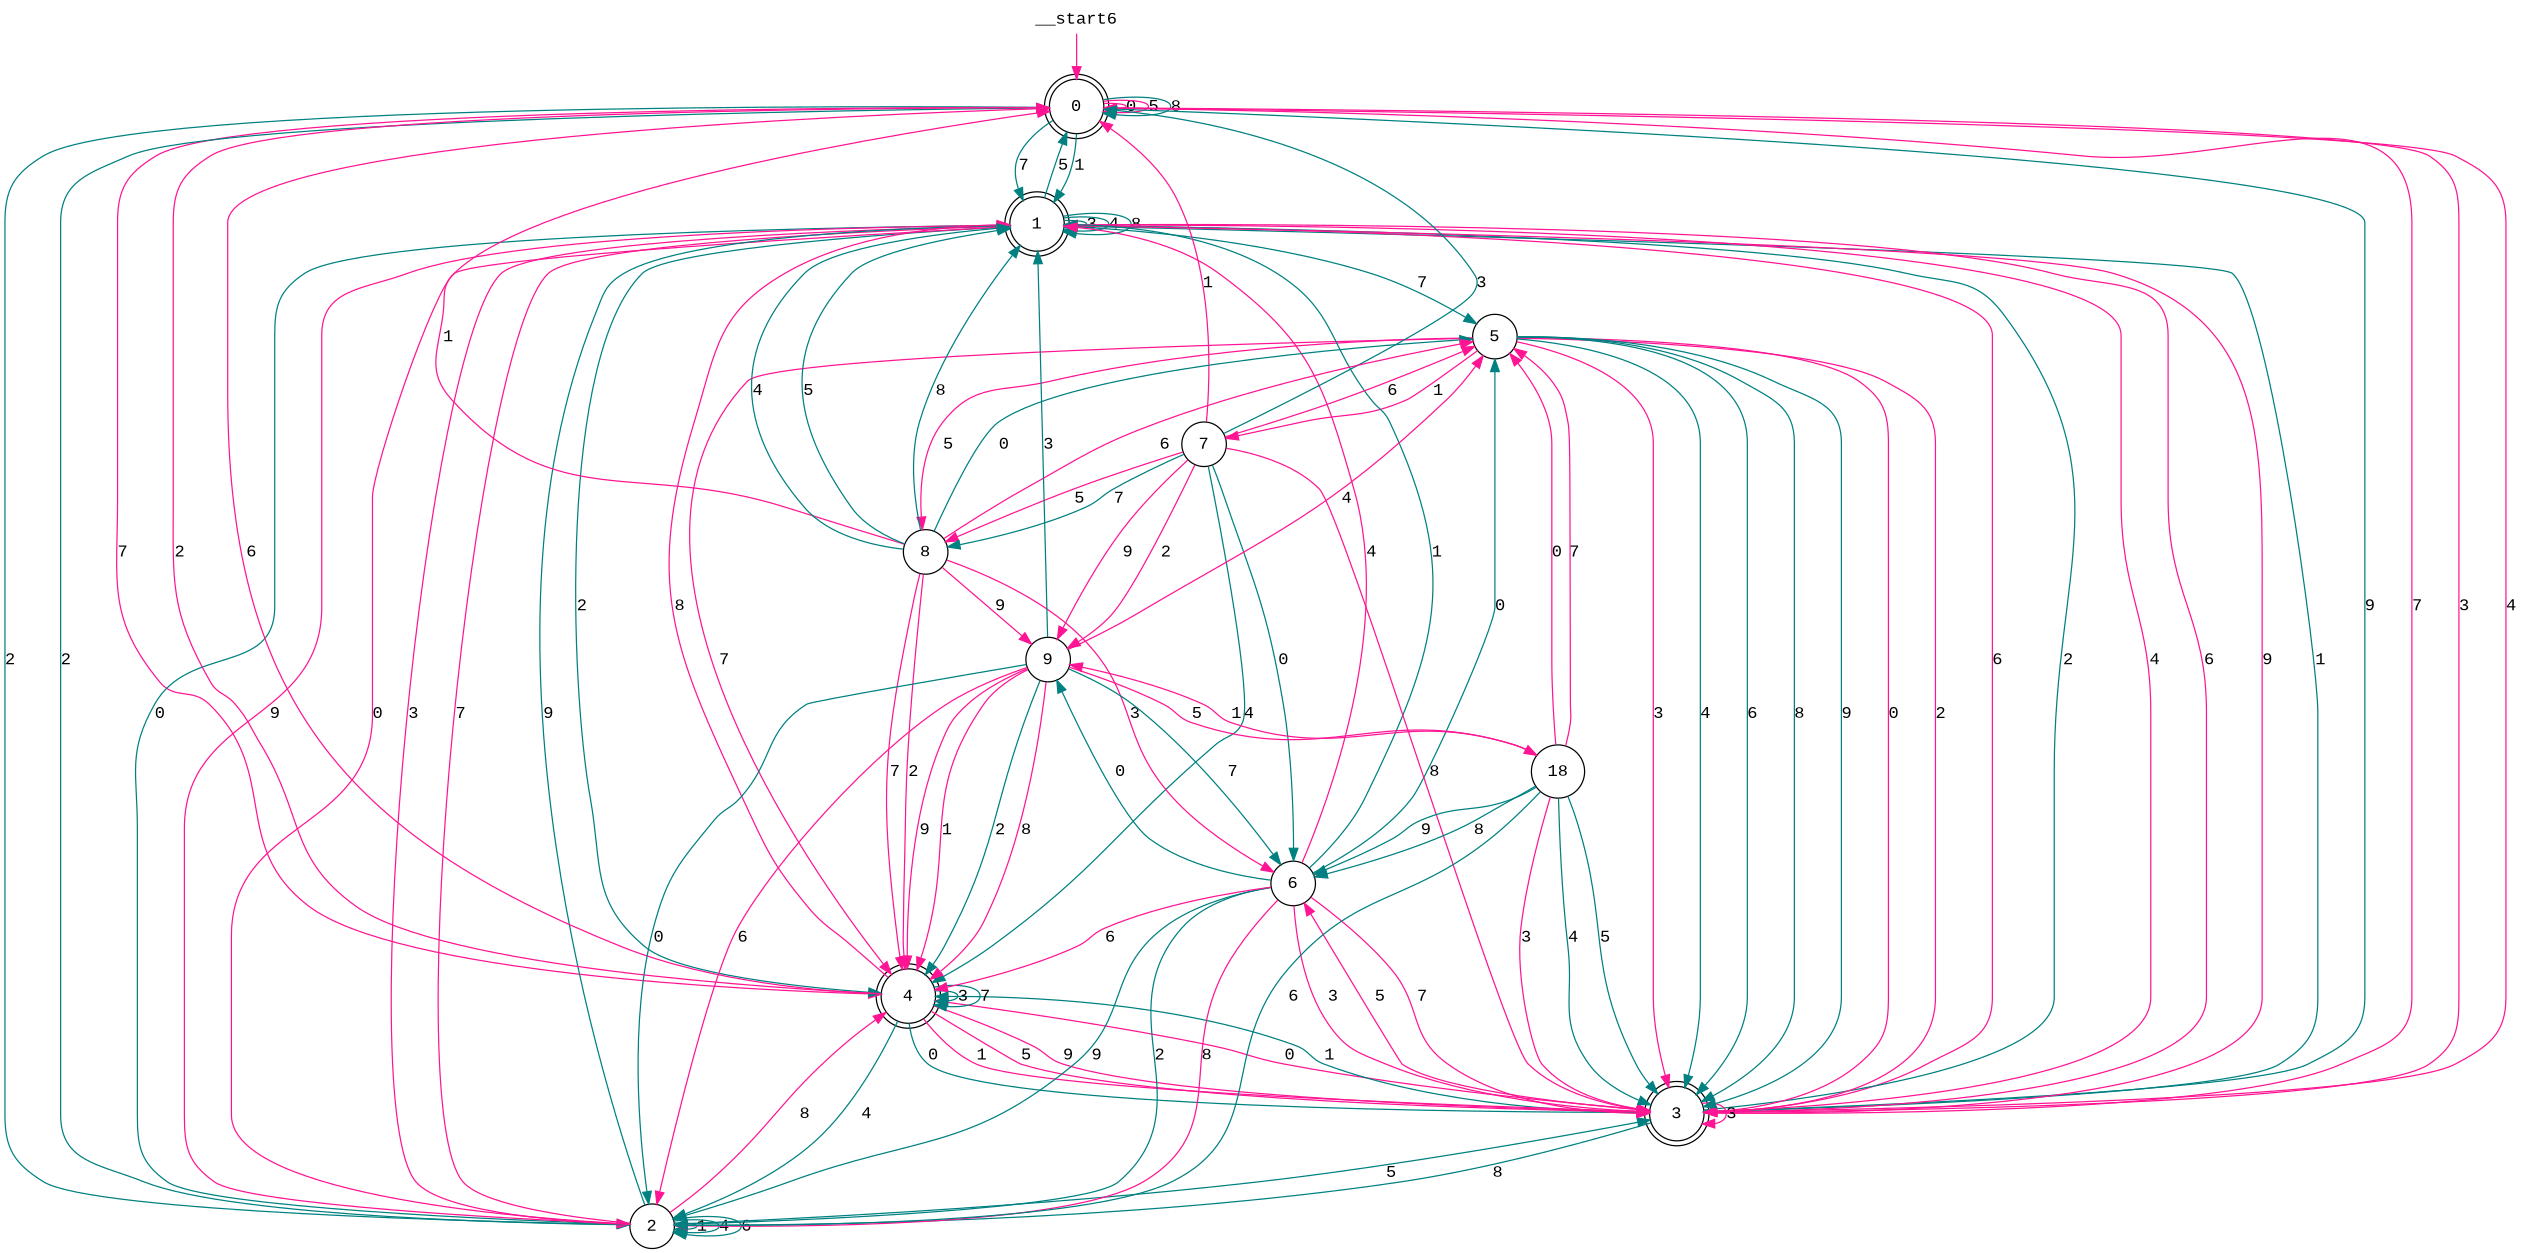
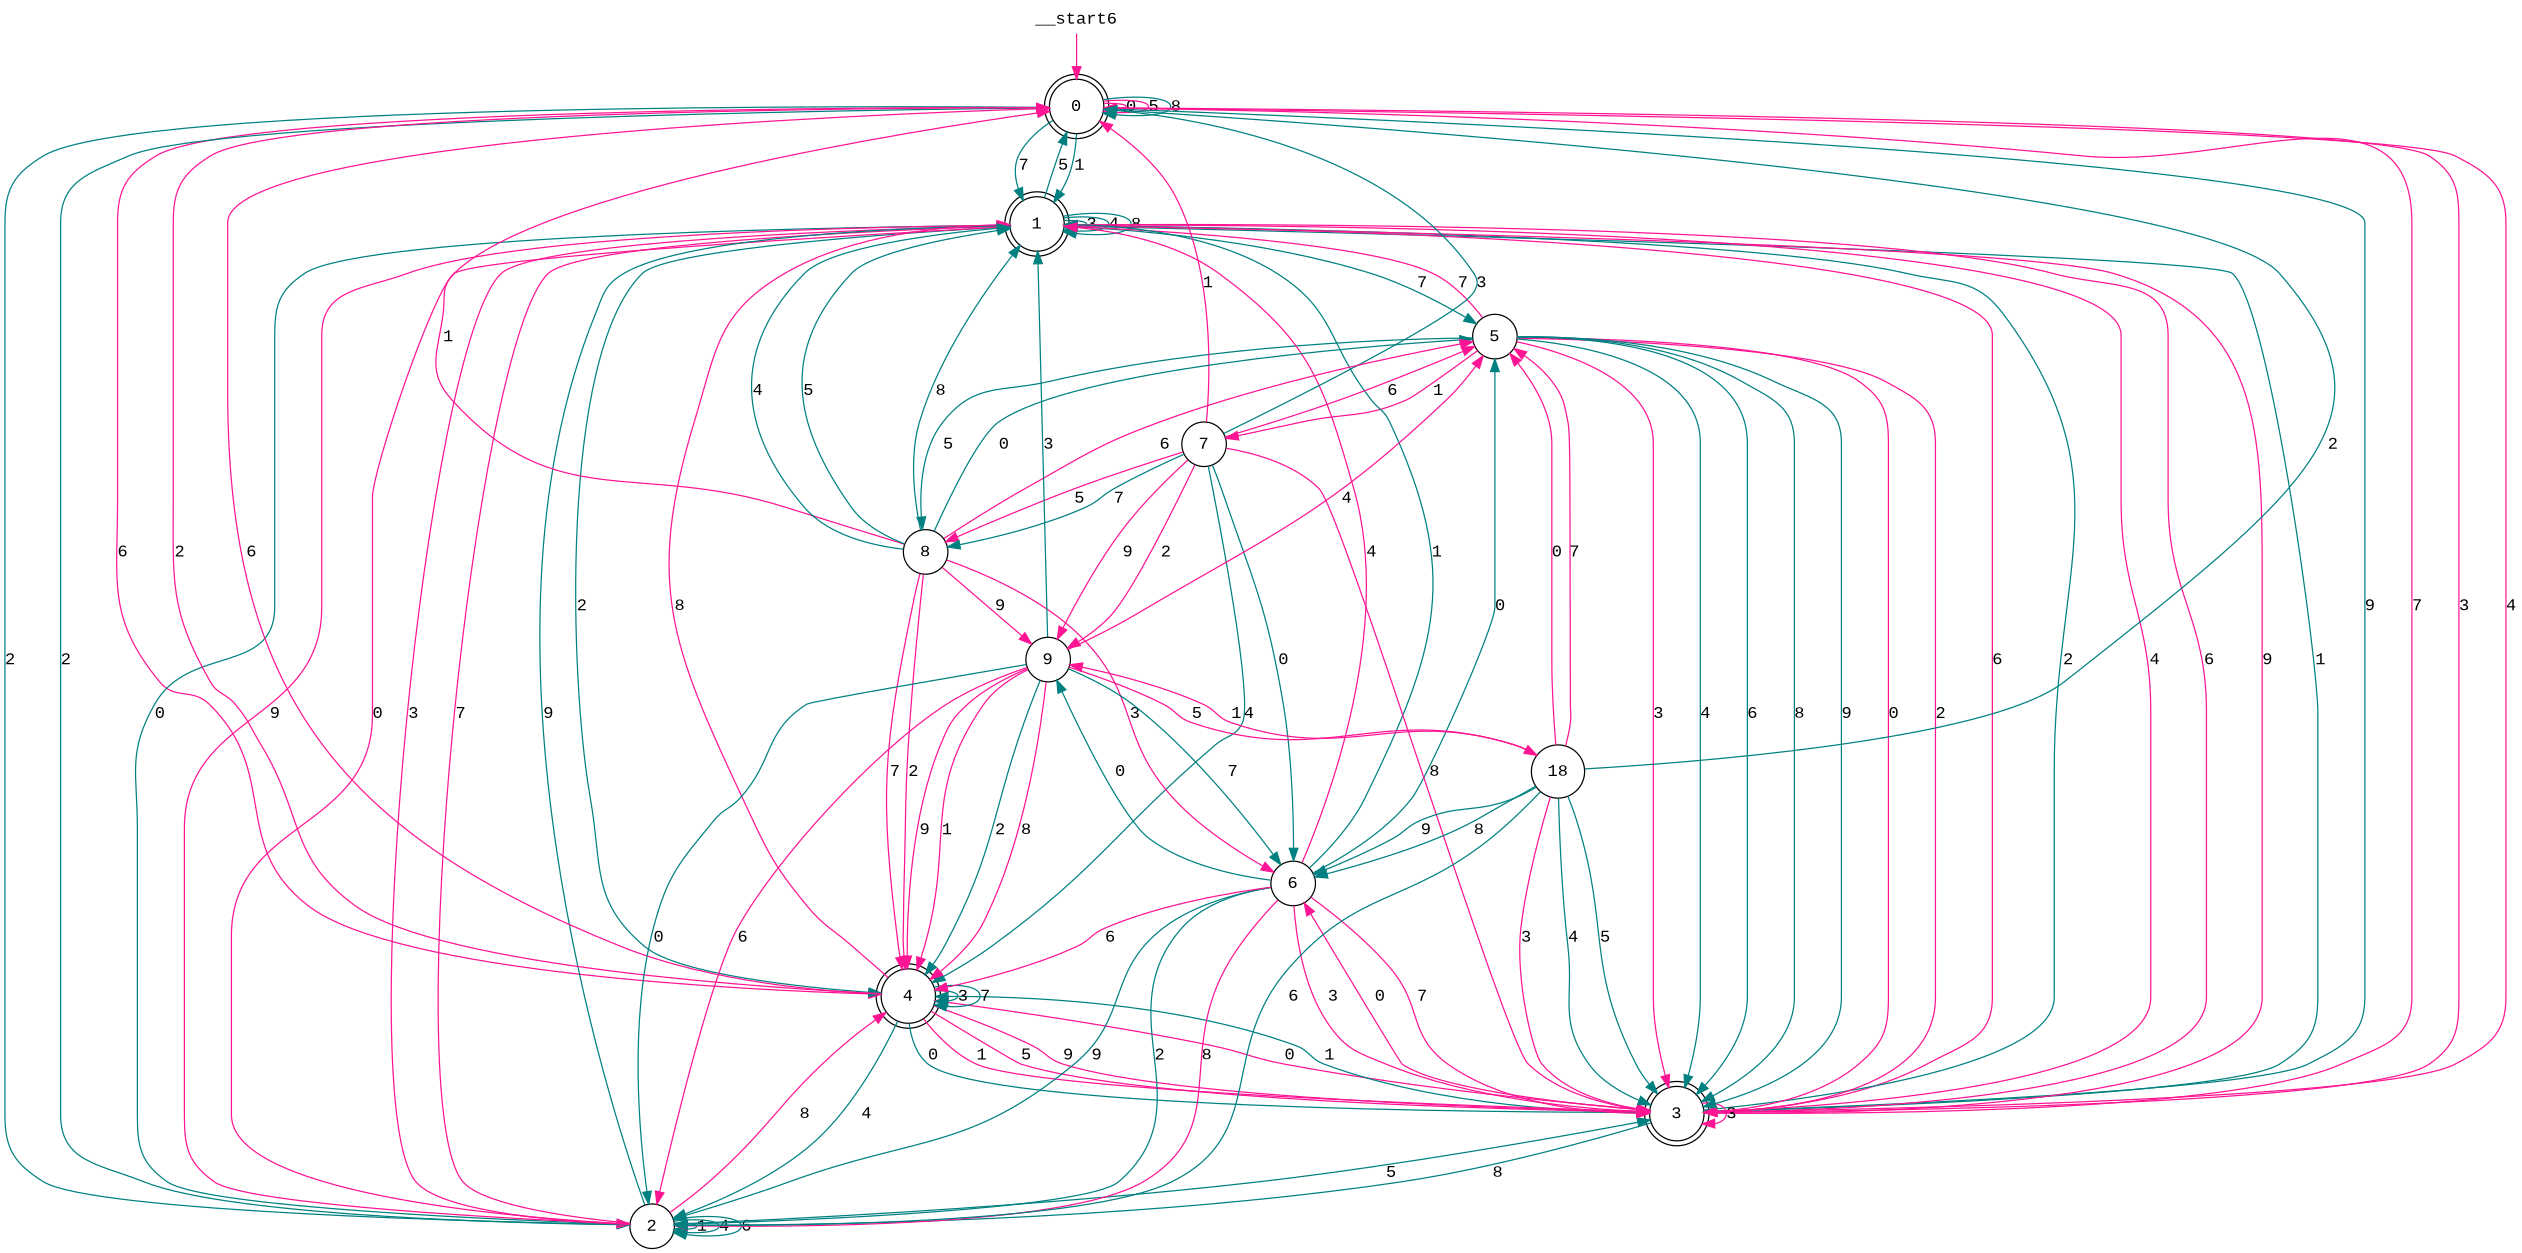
edge "18" -> "0": added, label "2"
edge "5" -> "8": color deeppink -> teal
edge "5" -> "4": now "5" -> "1"
edge "0" -> "4": label "7" -> "6"
edge "3" -> "6": label "5" -> "0"
